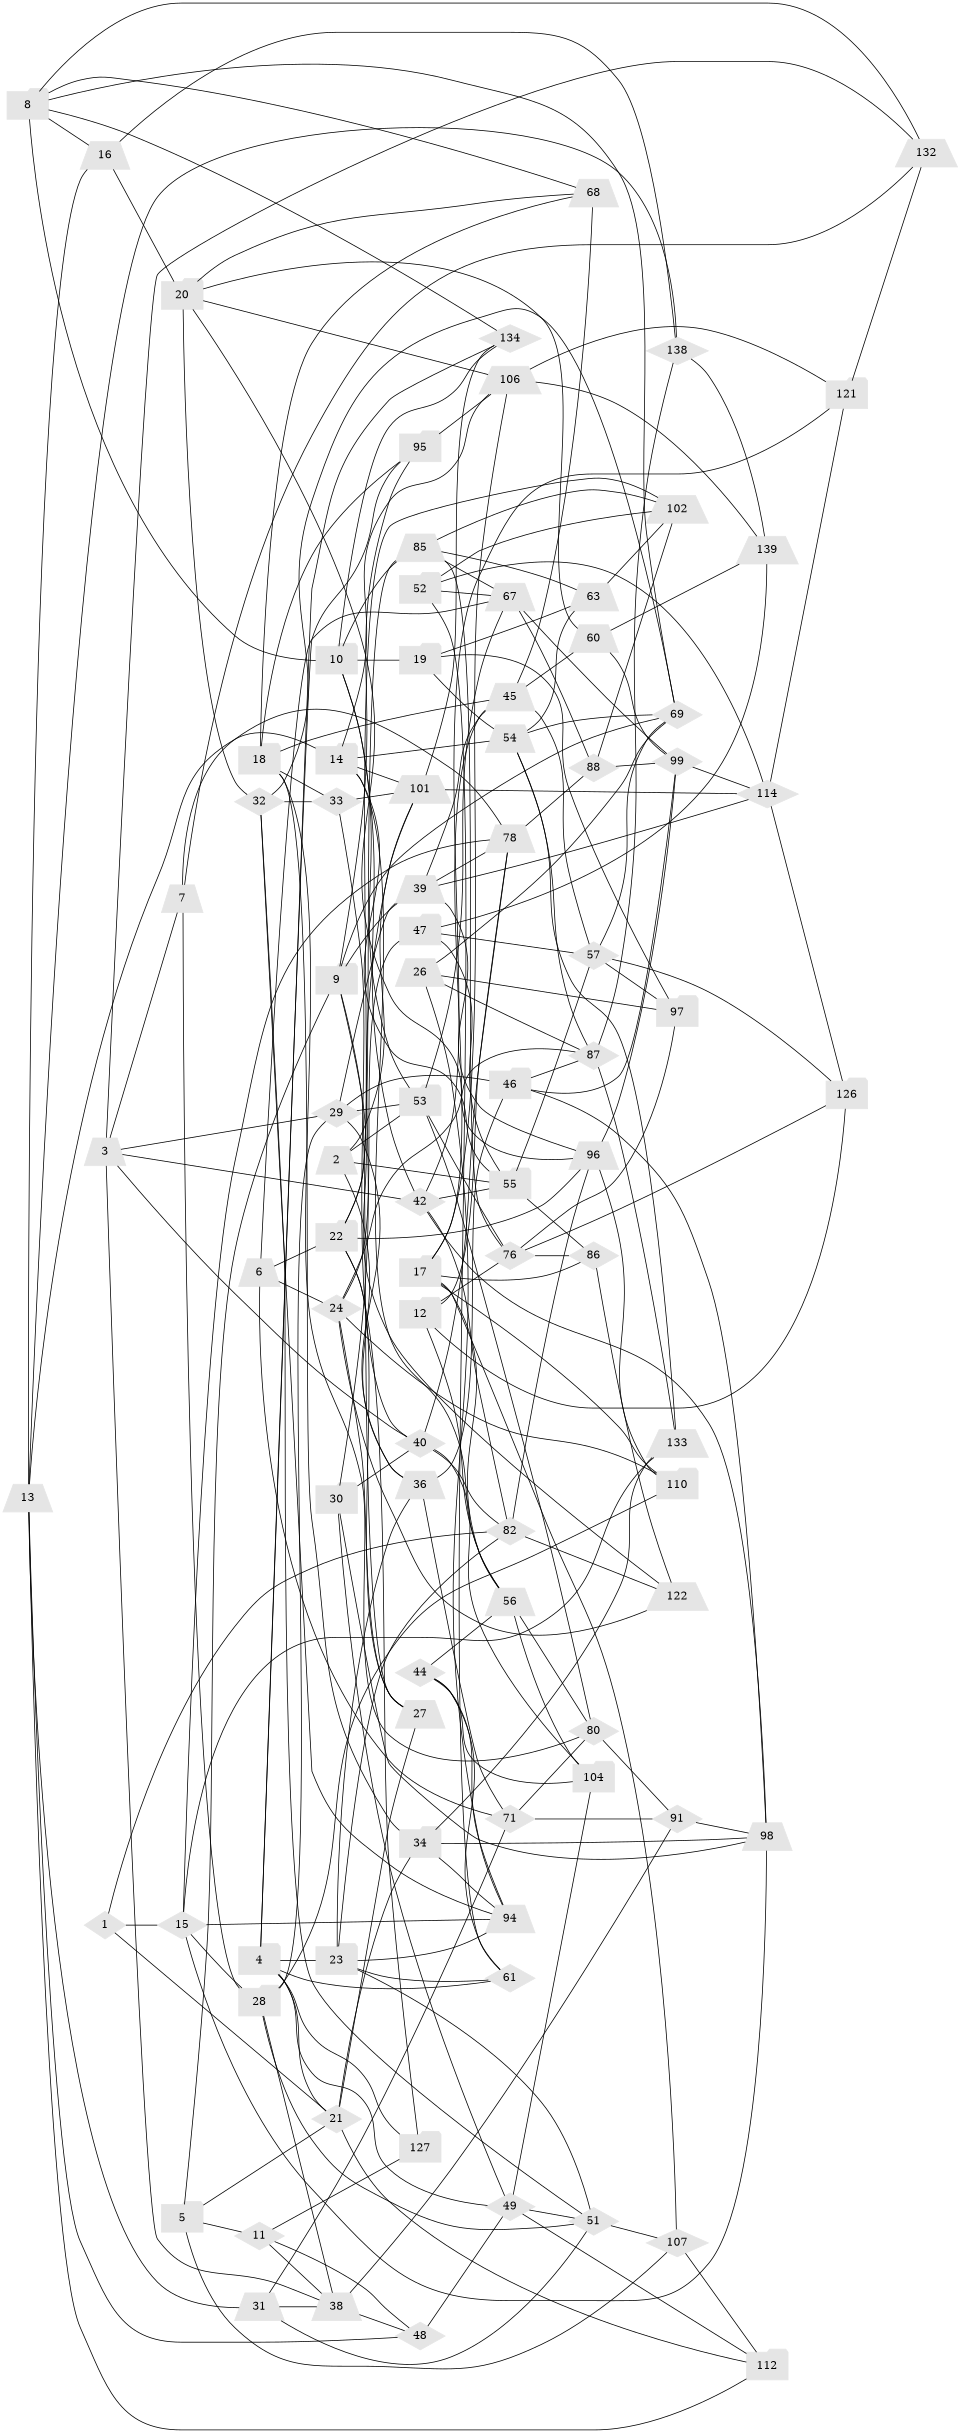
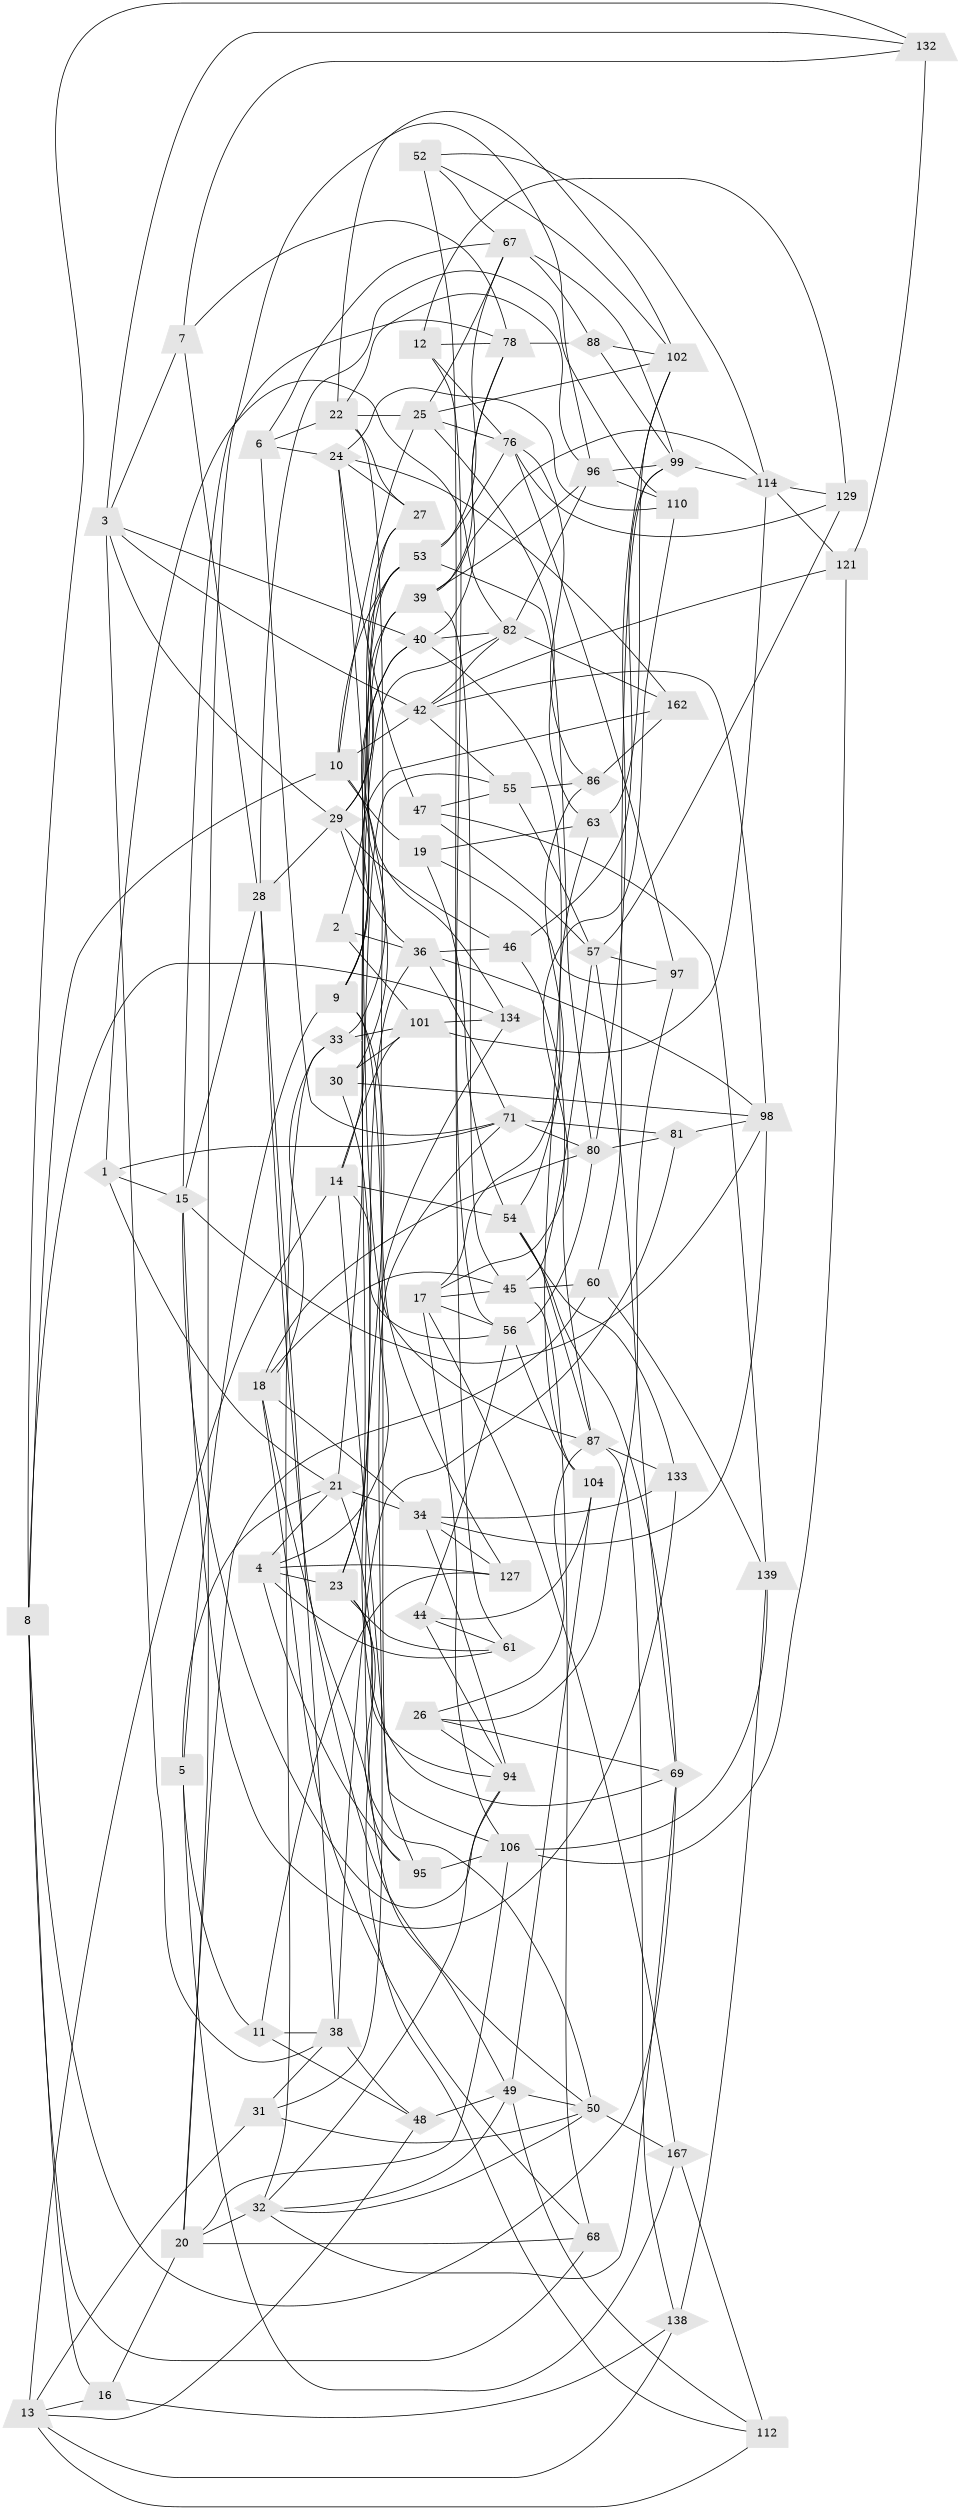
node "85": label "85" -> "25"
edge "102" -- "80": added
node "126": label "126" -> "129"
edge "71" -- "1": added
edge "2" -- "55": removed
edge "46" -- "98": now "36" -- "98"
edge "34" -- "127": added
node "122": label "122" -> "162"
node "91": label "91" -> "81"
edge "4" -- "49": now "32" -- "49"
node "51": label "51" -> "50"
node "107": label "107" -> "167"
